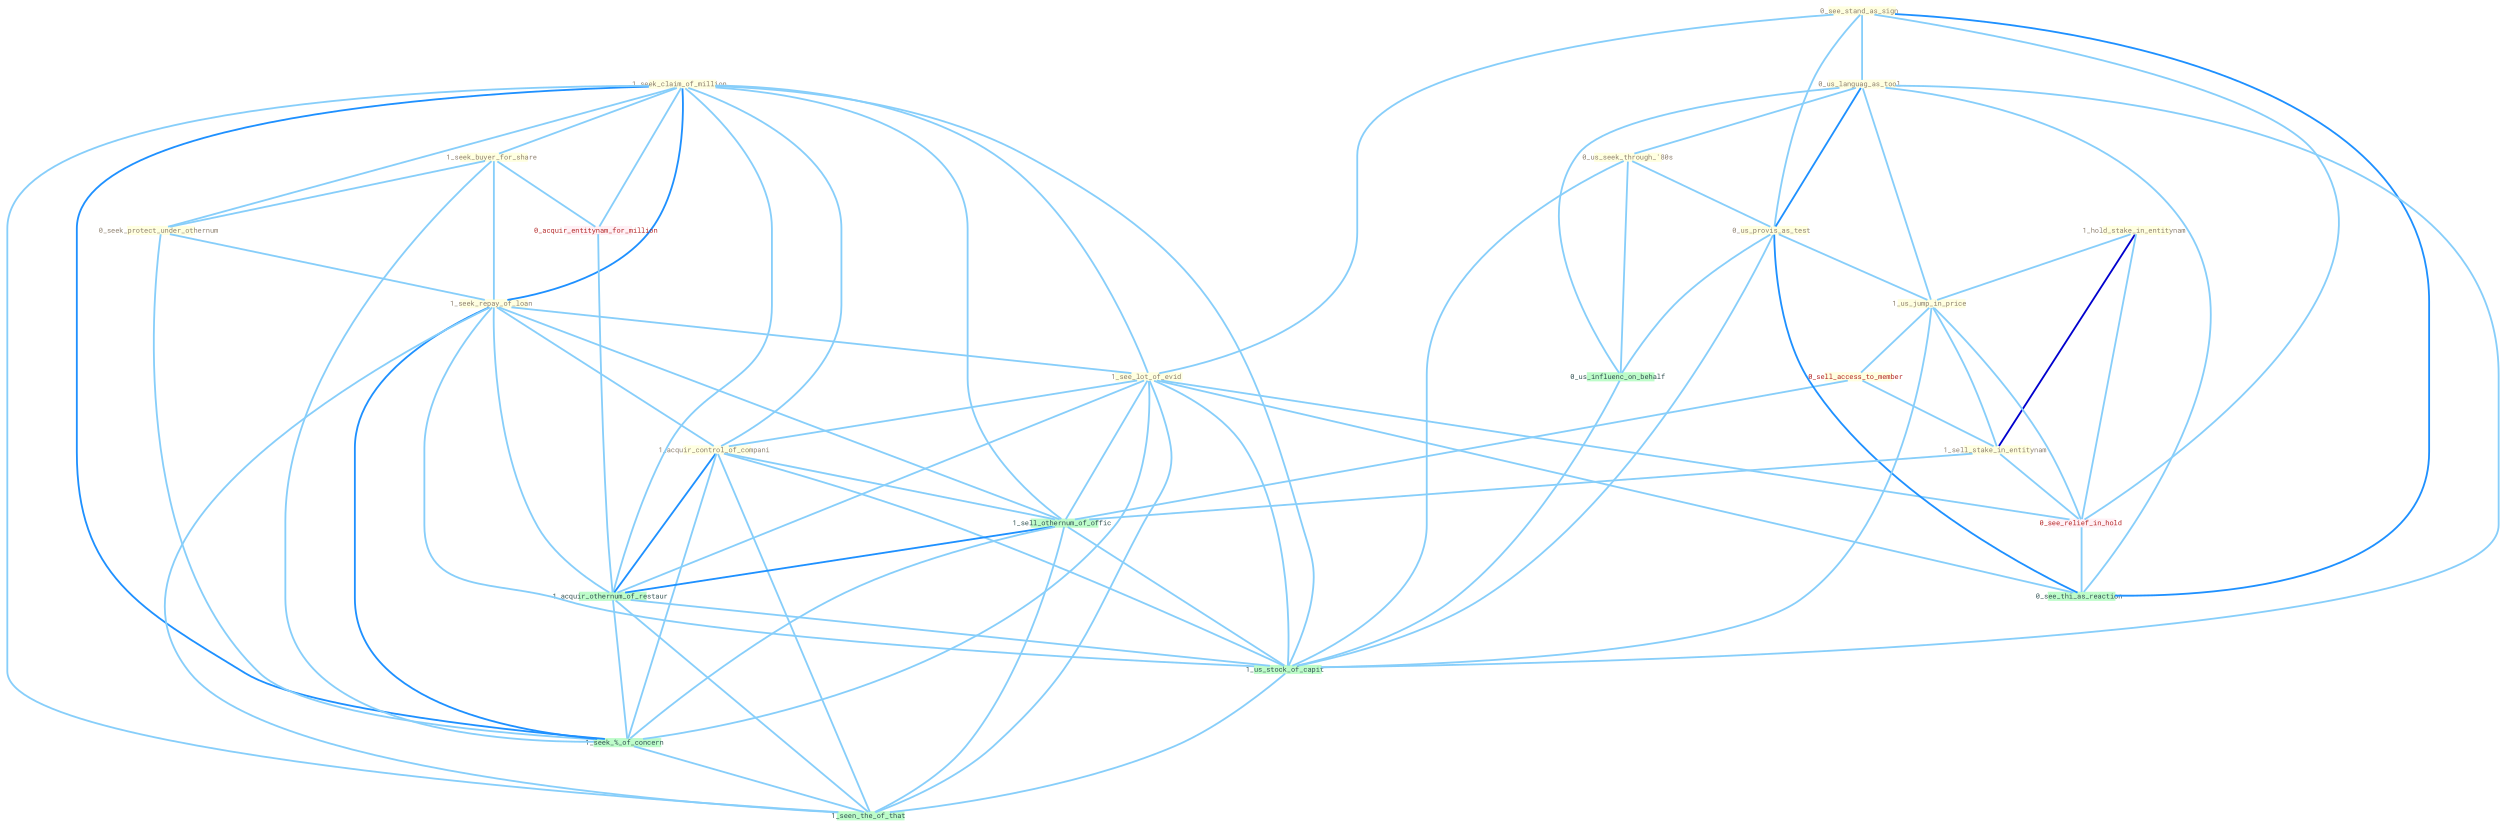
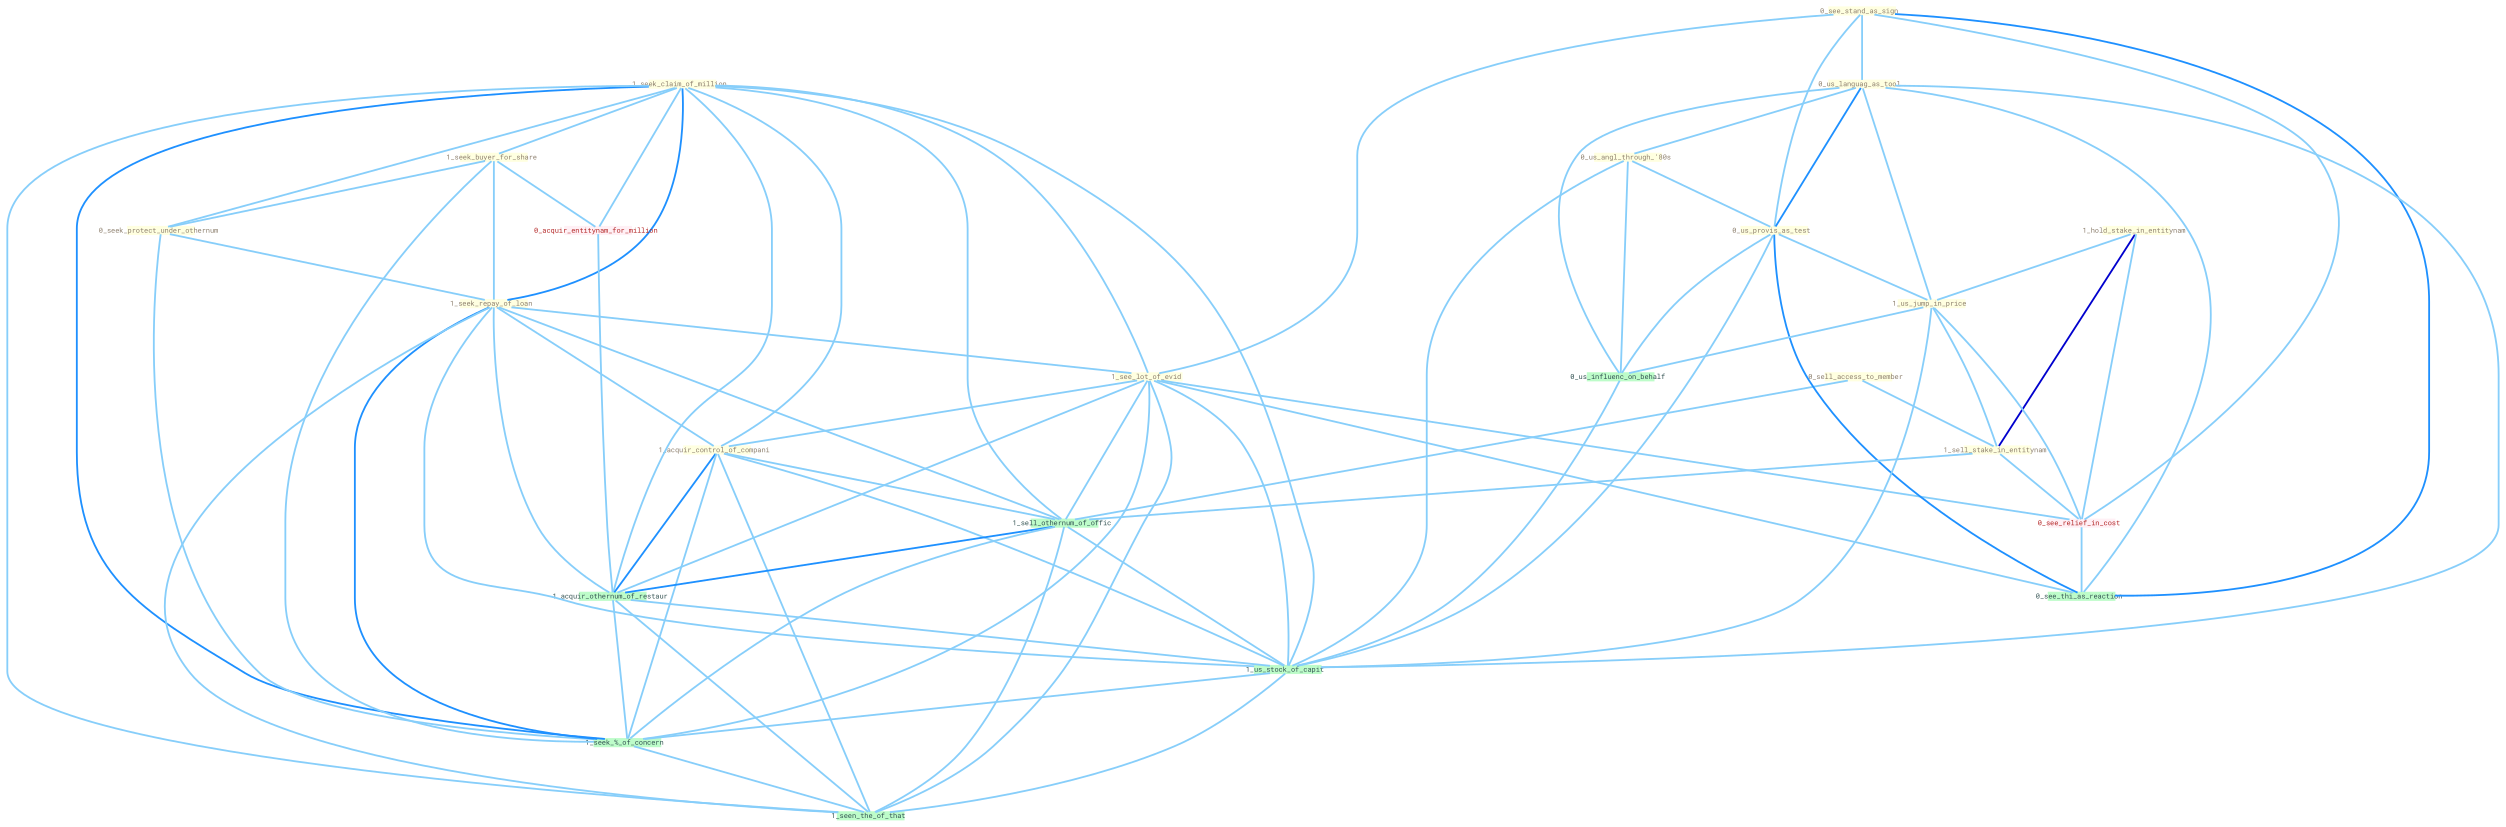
node "0_us_seek_through_'80s": label "0_us_seek_through_'80s" -> "0_us_angl_through_'80s"
edge "1_us_jump_in_price" -- "0_sell_access_to_member": now "1_us_jump_in_price" -- "0_us_influenc_on_behalf"
node "0_sell_access_to_member": fontcolor #b22222 -> #8b7d6b
node "0_see_relief_in_hold": label "0_see_relief_in_hold" -> "0_see_relief_in_cost"
edge "1_us_stock_of_capit" -- "1_seek_%_of_concern": added
